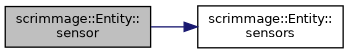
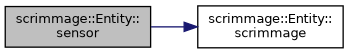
node "scrimmage::Entity:: sensors": label "scrimmage::Entity:: sensors" -> "scrimmage::Entity:: scrimmage"
